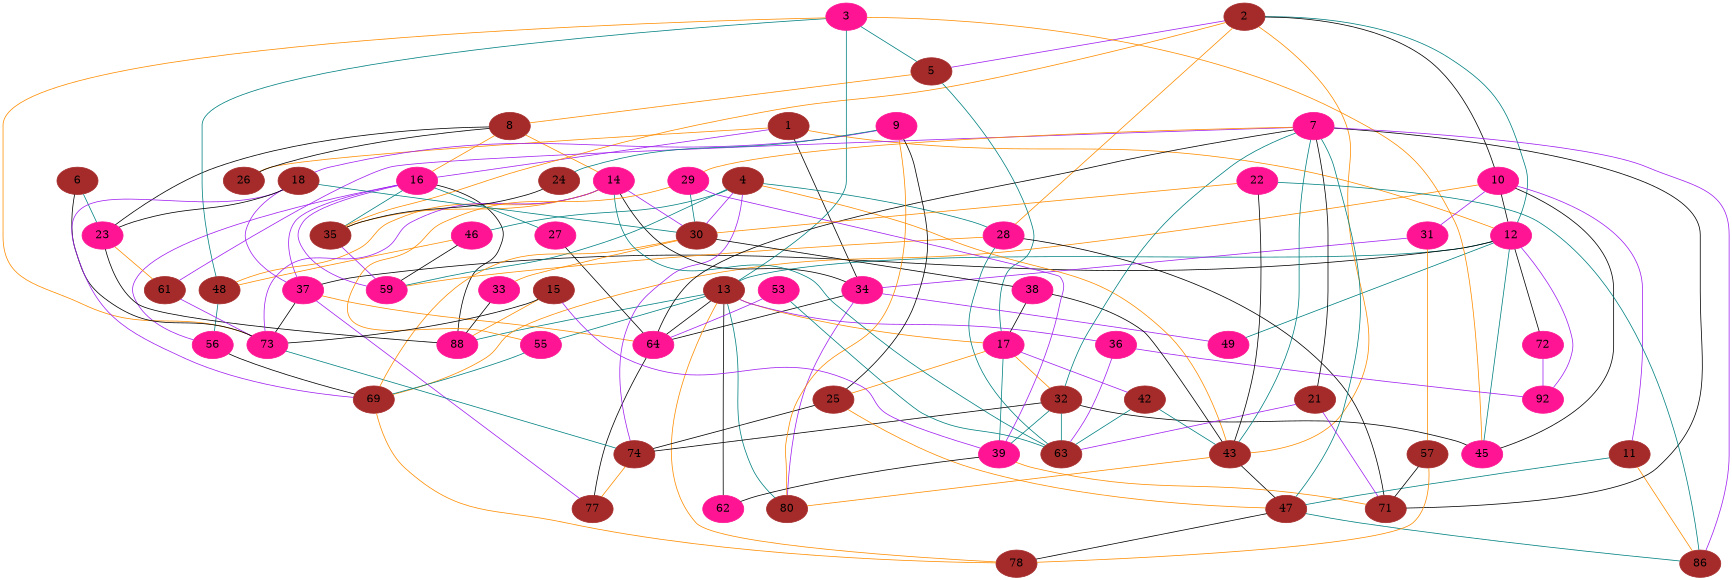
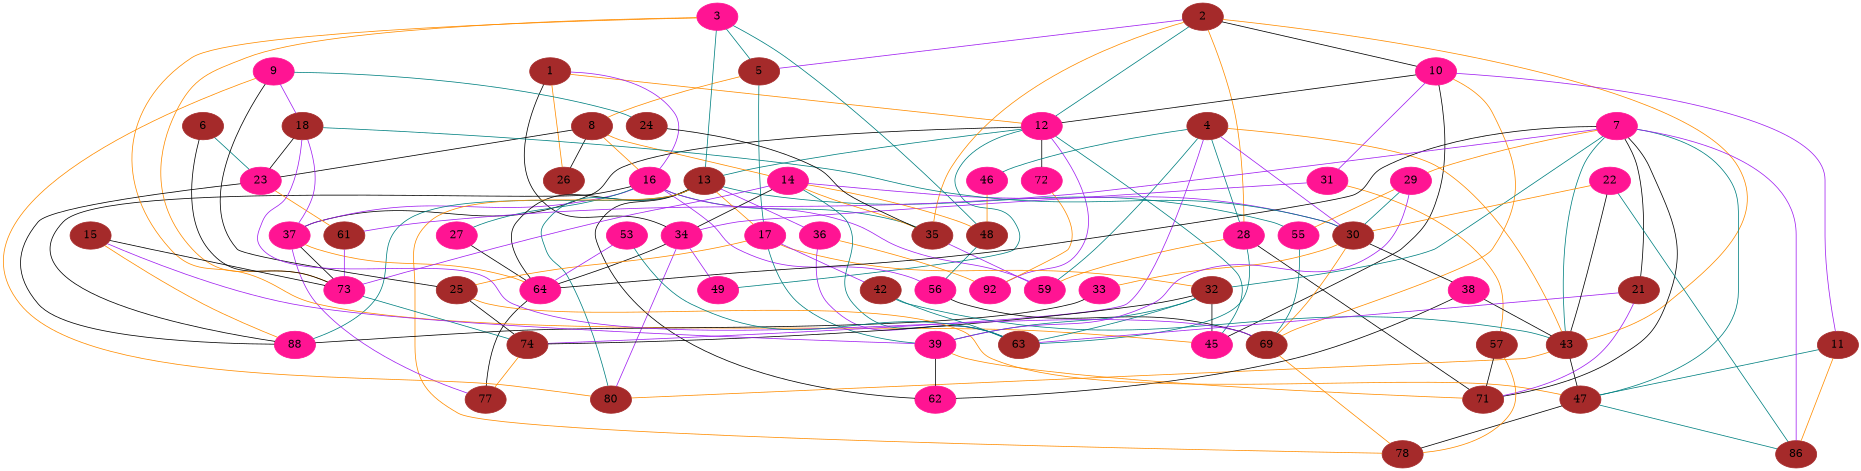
edge "46" -- "59": removed
edge "38" -- "17": now "38" -- "62"
edge "36" -- "92": color purple -> darkorange
edge "72" -- "92": color purple -> darkorange
